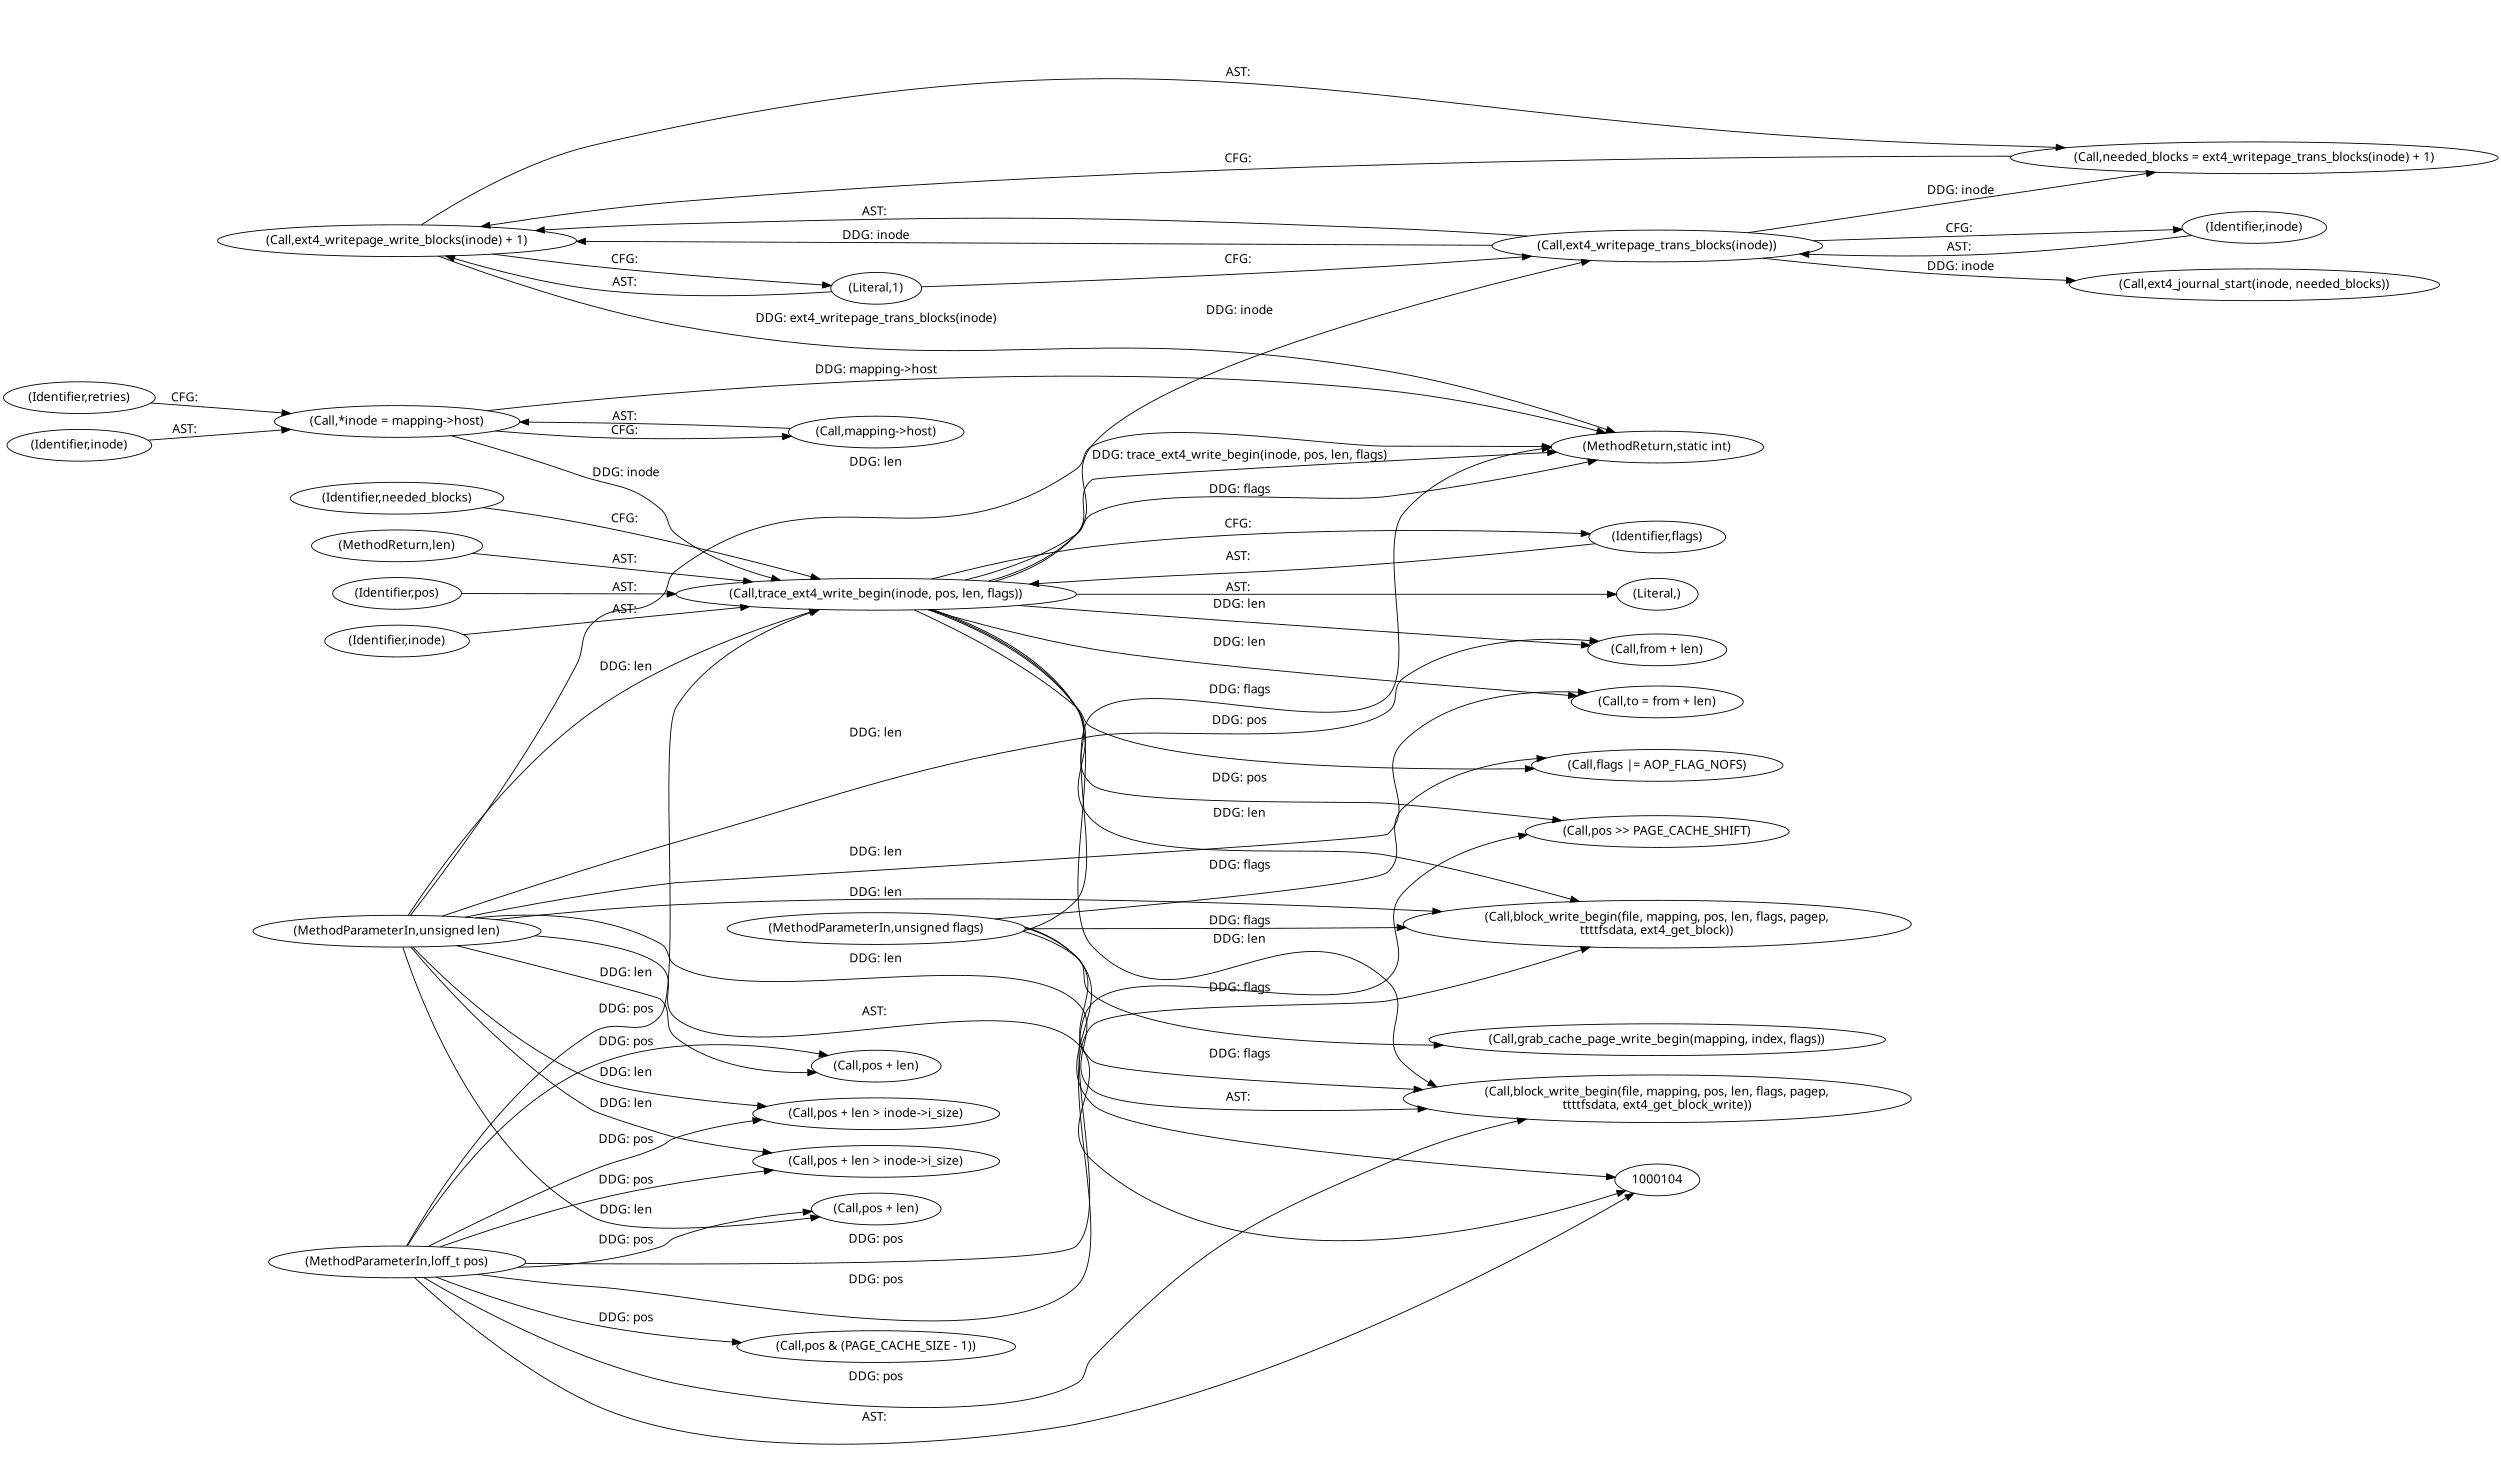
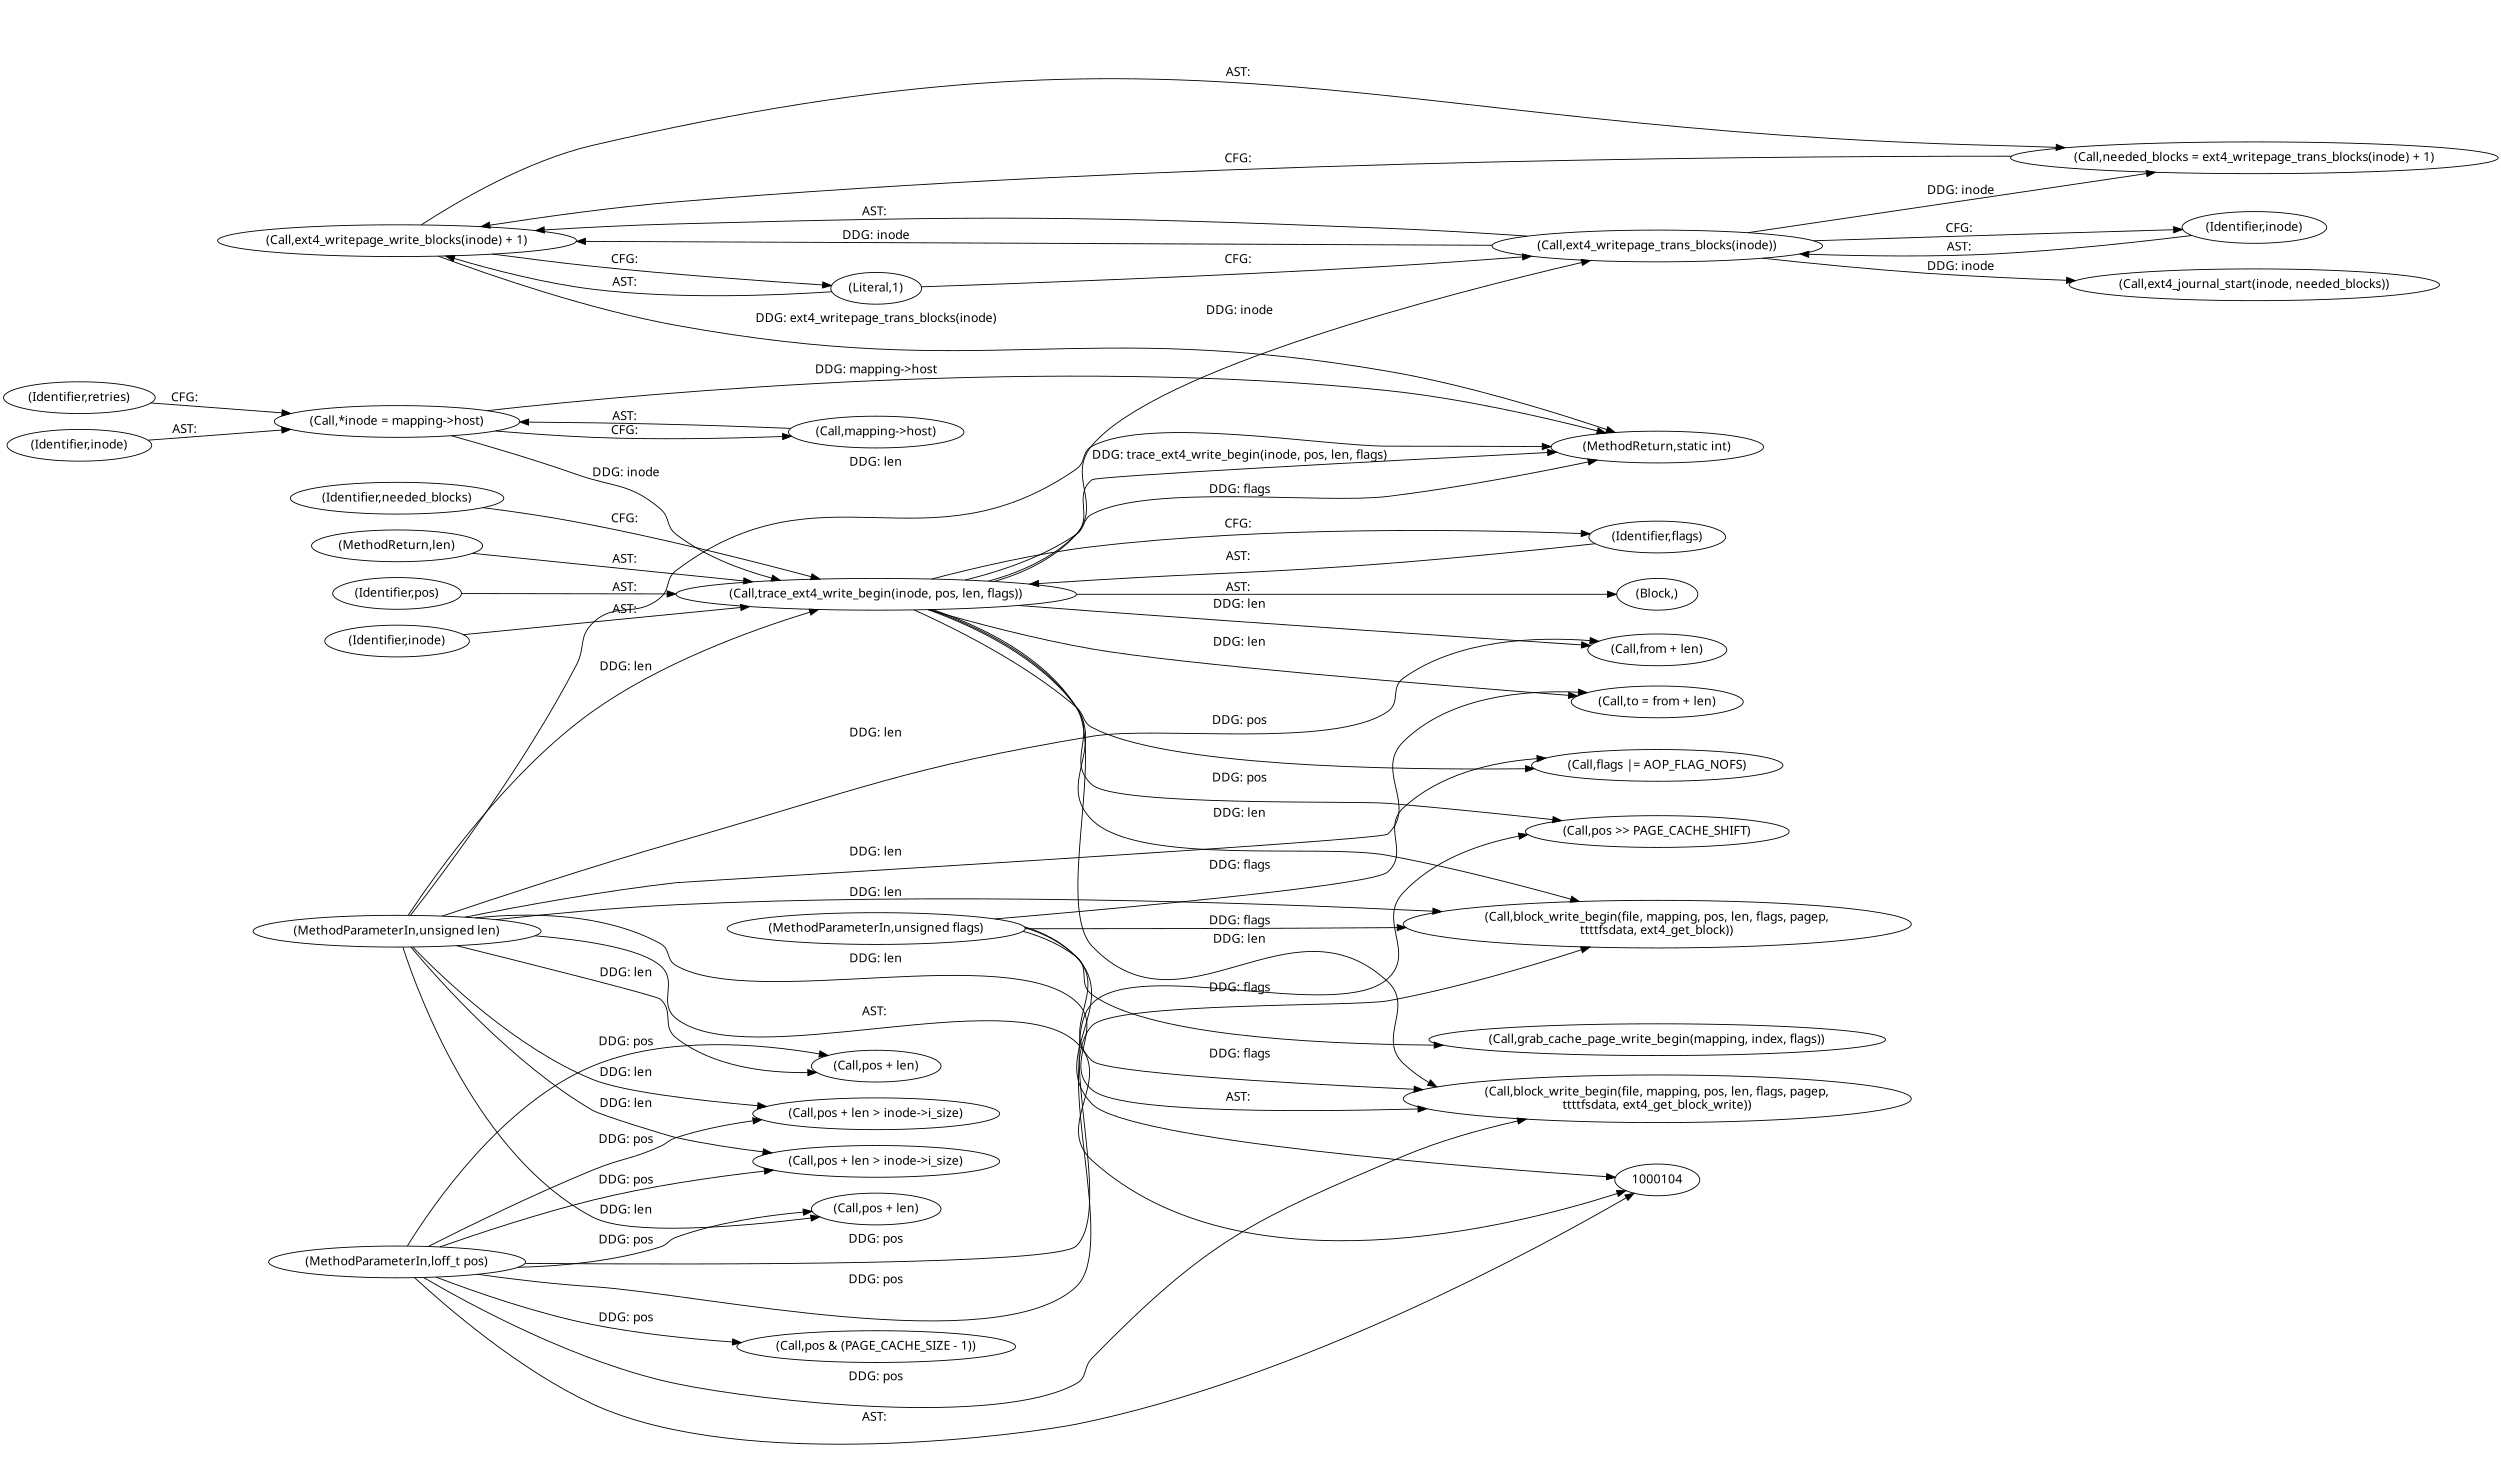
node "(Literal,)": label "(Literal,)" -> "(Block,)"
edge "(MethodParameterIn,unsigned flags)" -> "(MethodReturn,static int)": removed, label "DDG: flags"
edge "(MethodParameterIn,loff_t pos)" -> "(Call,trace_ext4_write_begin(inode, pos, len, flags))": removed, label "DDG: pos"
